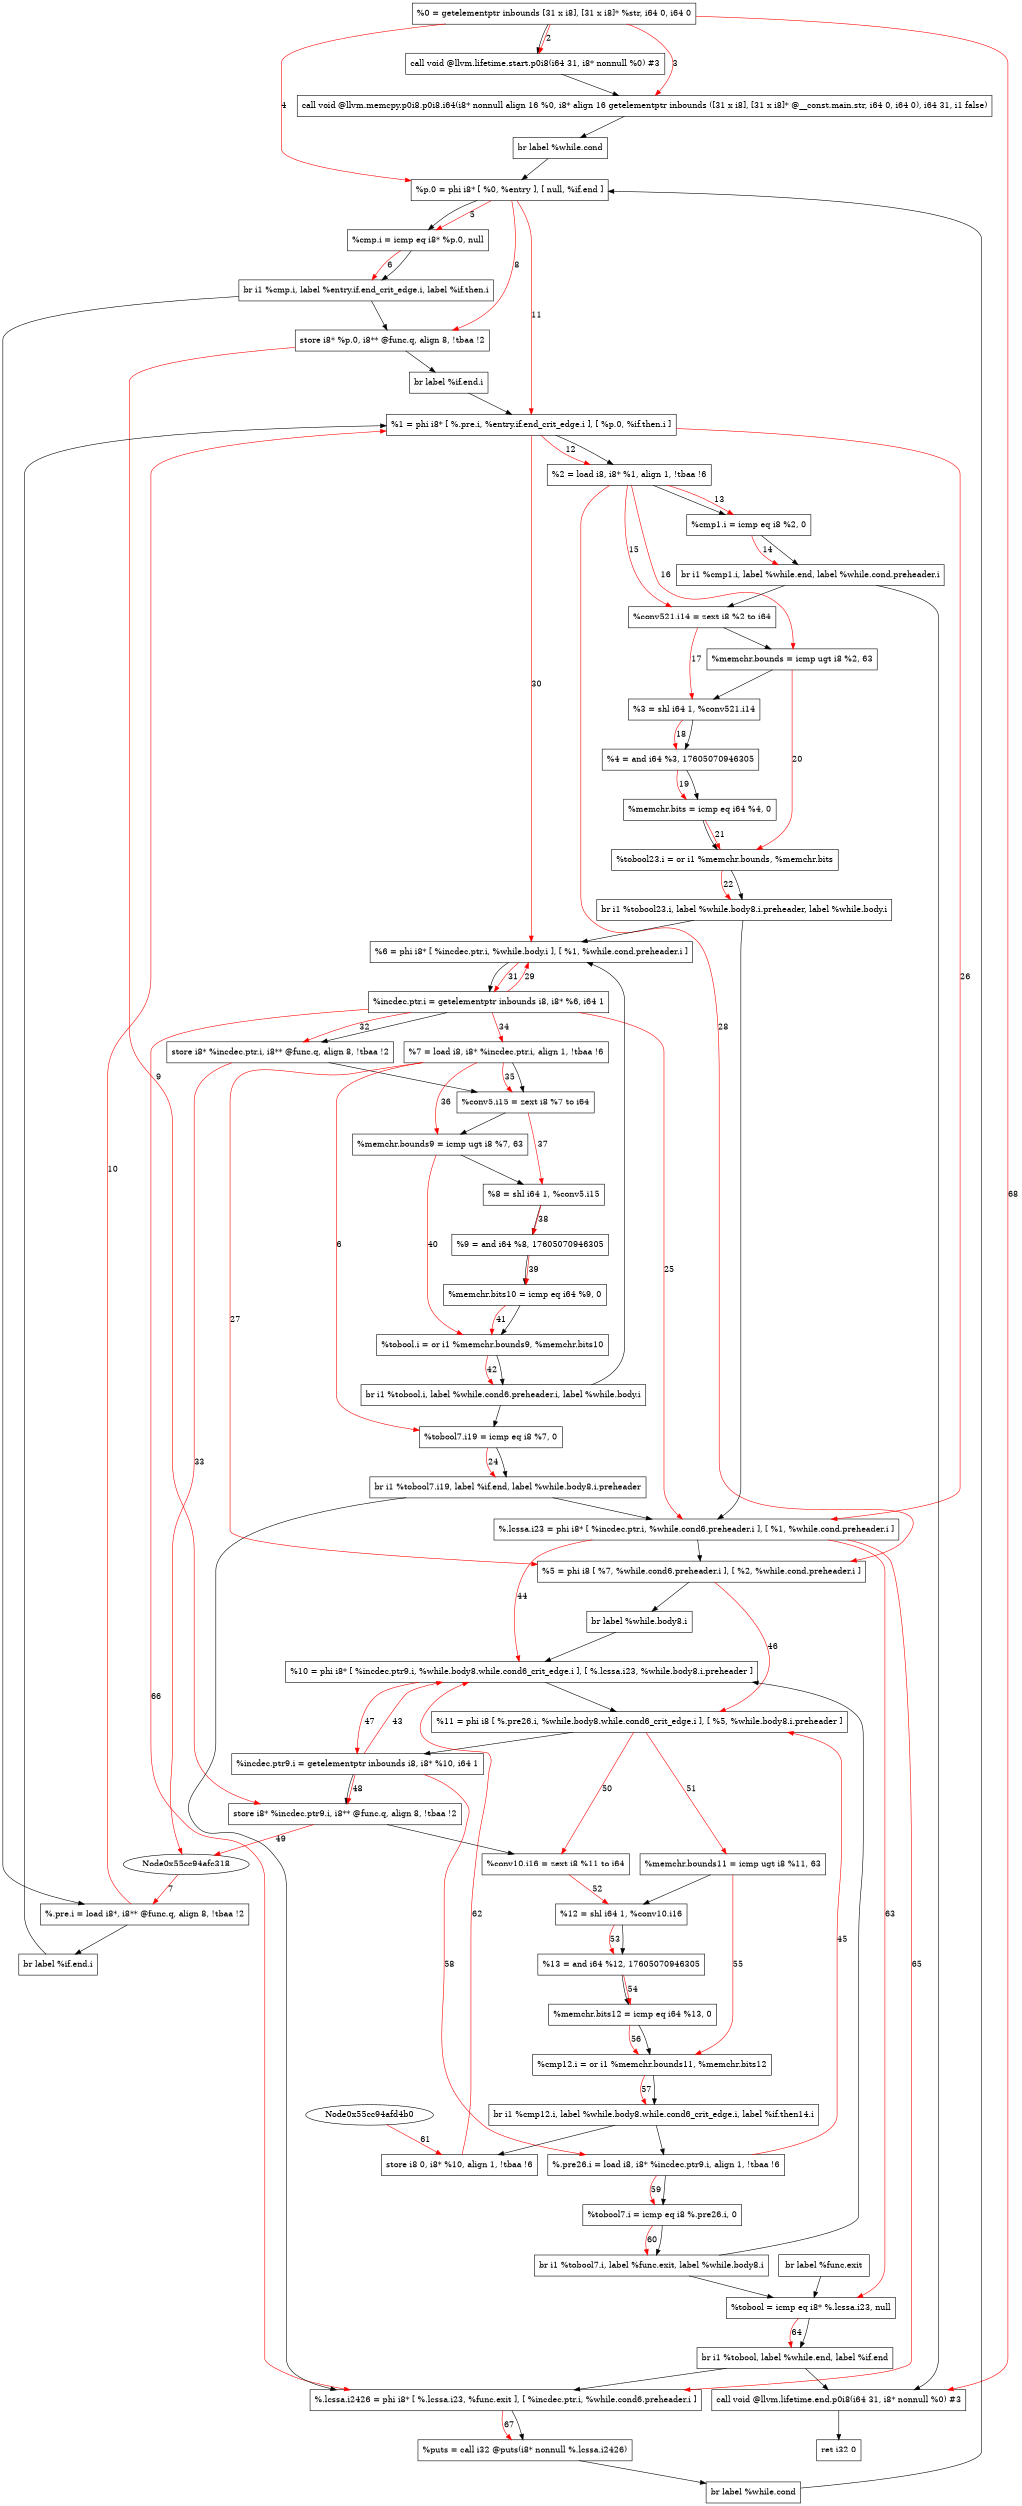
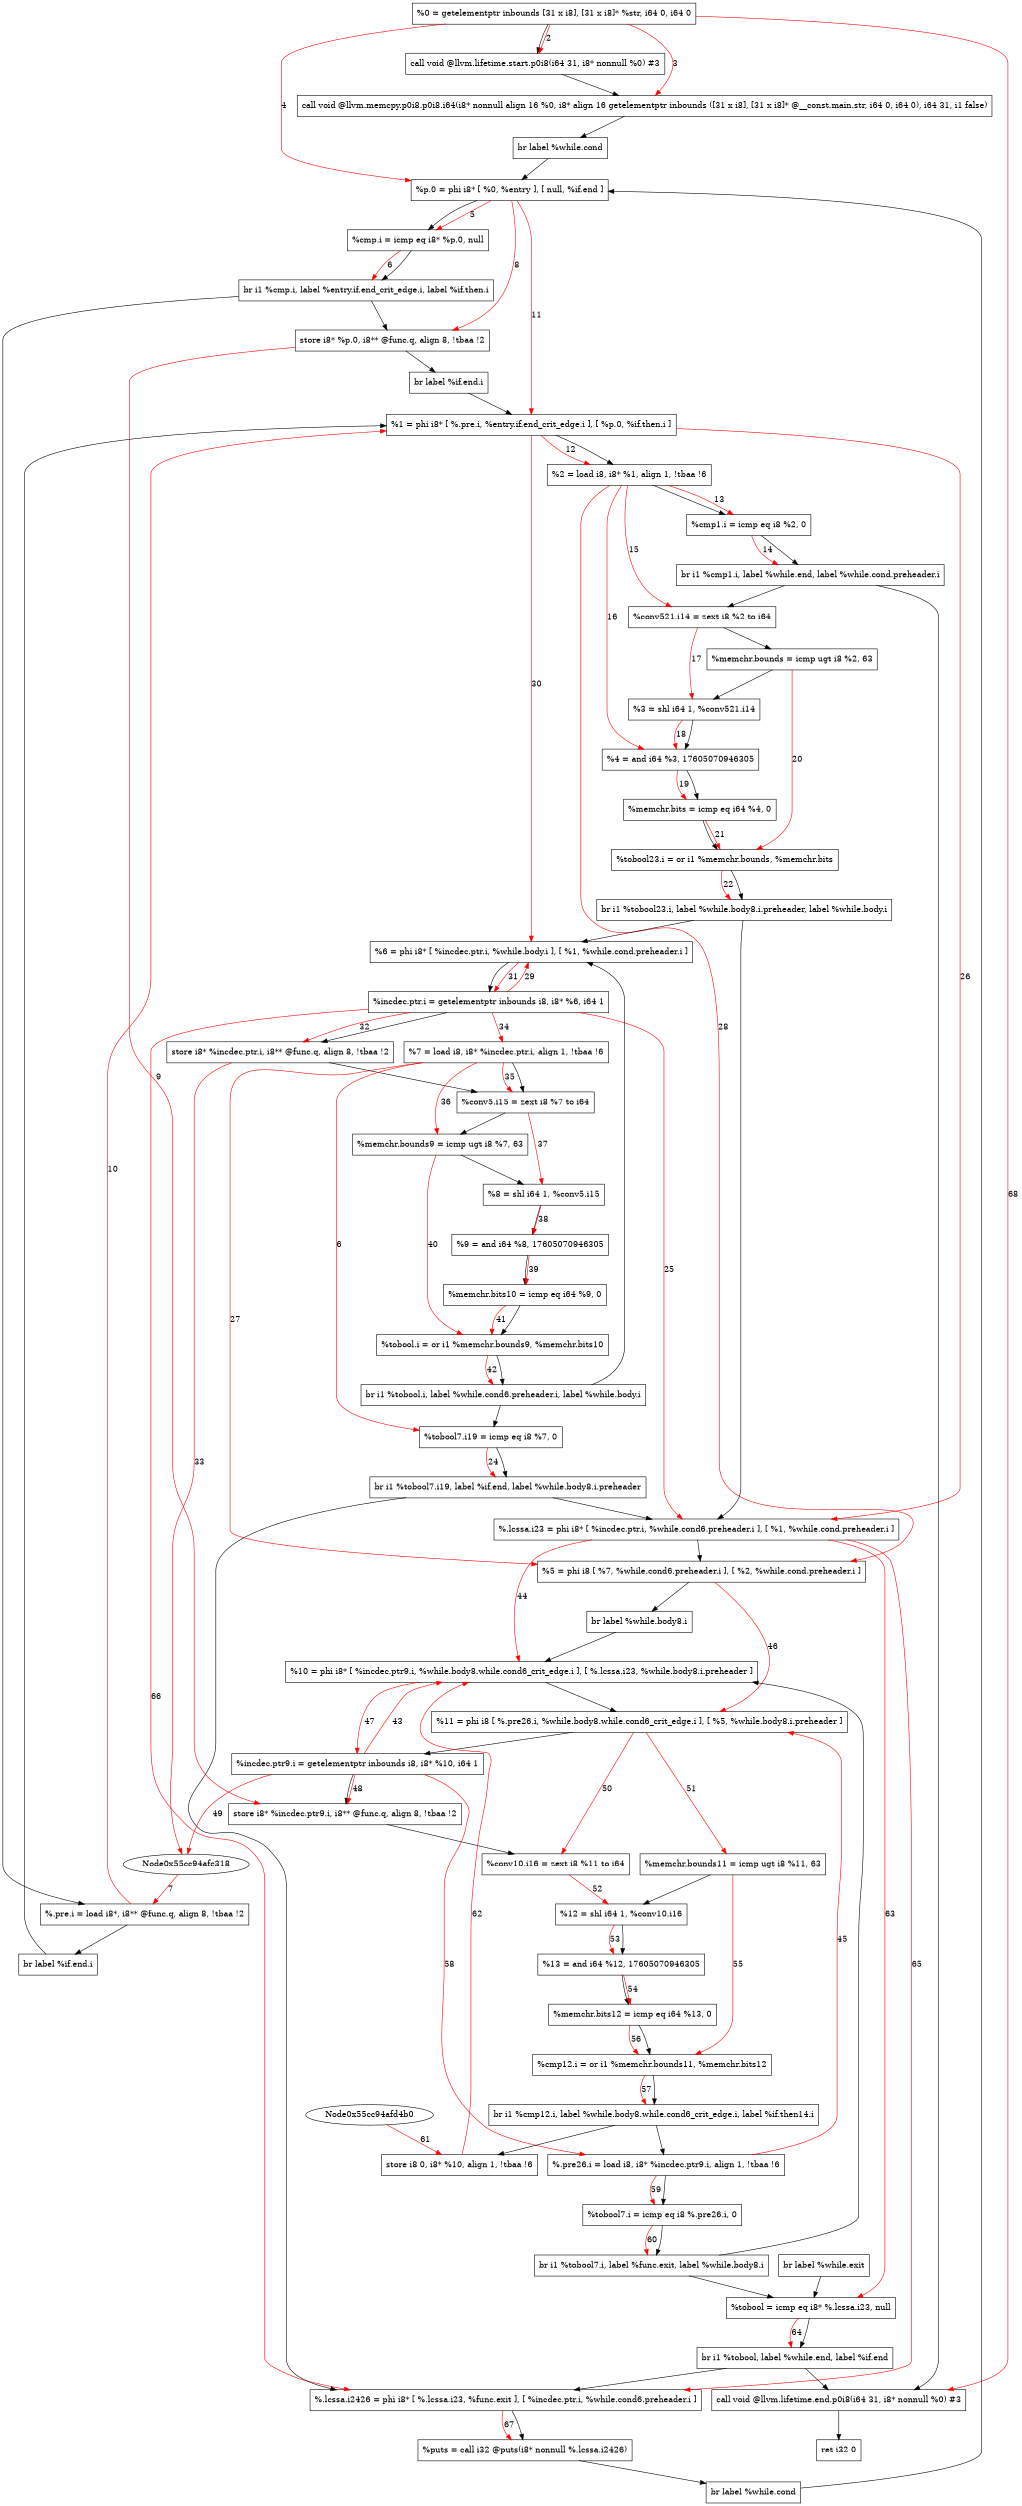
edge "%2 = load i8, i8* %1, align 1, !tbaa !6" -> "%memchr.bounds = icmp ugt i8 %2, 63": now "%2 = load i8, i8* %1, align 1, !tbaa !6" -> "%4 = and i64 %3, 17605070946305"
edge "store i8* %incdec.ptr9.i, i8** @func.q, align 8, !tbaa !2" -> "Node0x55cc94afc318": now "%incdec.ptr9.i = getelementptr inbounds i8, i8* %10, i64 1" -> "Node0x55cc94afc318"
node "br label %func.exit": label "br label %func.exit" -> "br label %while.exit"
